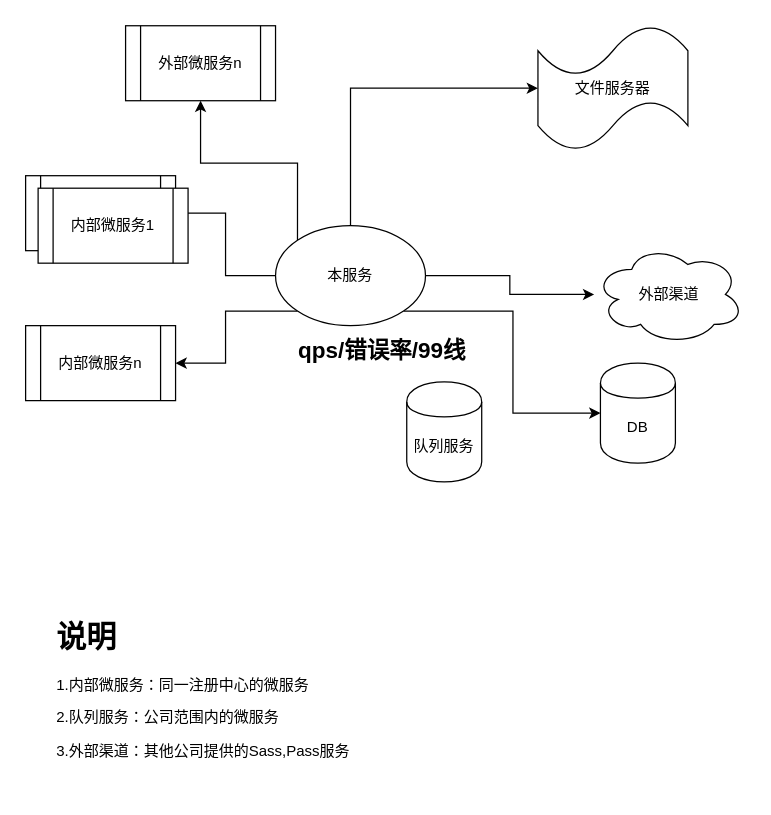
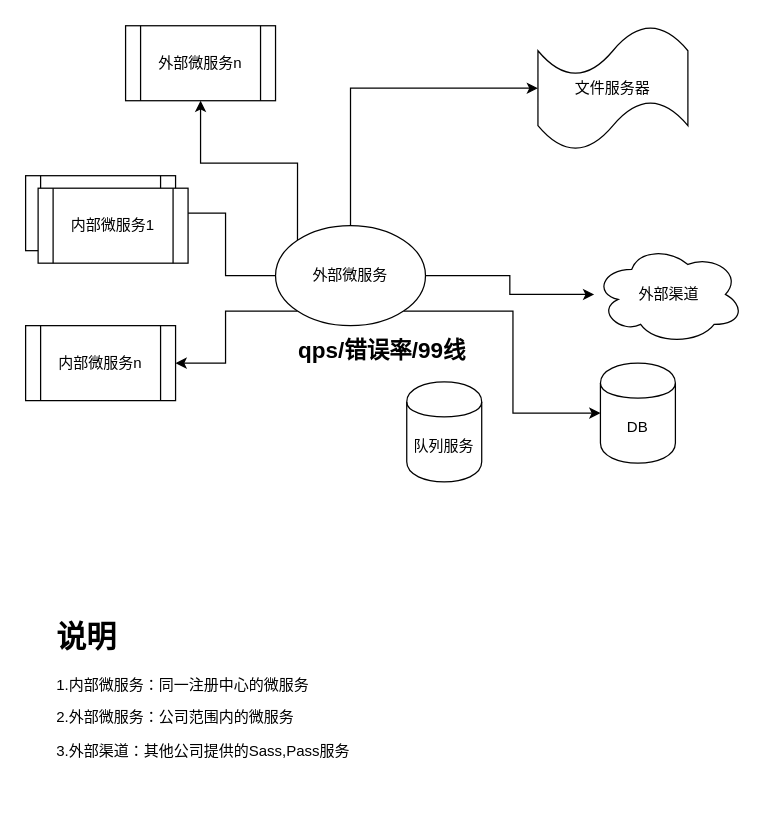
node "本服务": label "本服务" -> "外部微服务"
node "说明1.内部微服务：同一注册中心的微服务 2.队列服务：公司范围内的微服务 3.外部渠道：其他公司提供的Sass,Pass服务": label "说明1.内部微服务：同一注册中心的微服务 2.队列服务：公司范围内的微服务 3.外部渠道：其他公司提供的Sass,Pass服务" -> "说明1.内部微服务：同一注册中心的微服务 2.外部微服务：公司范围内的微服务 3.外部渠道：其他公司提供的Sass,Pass服务"
